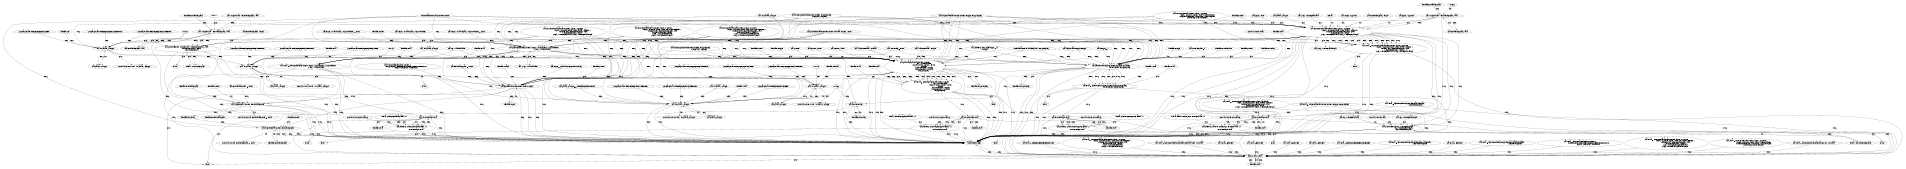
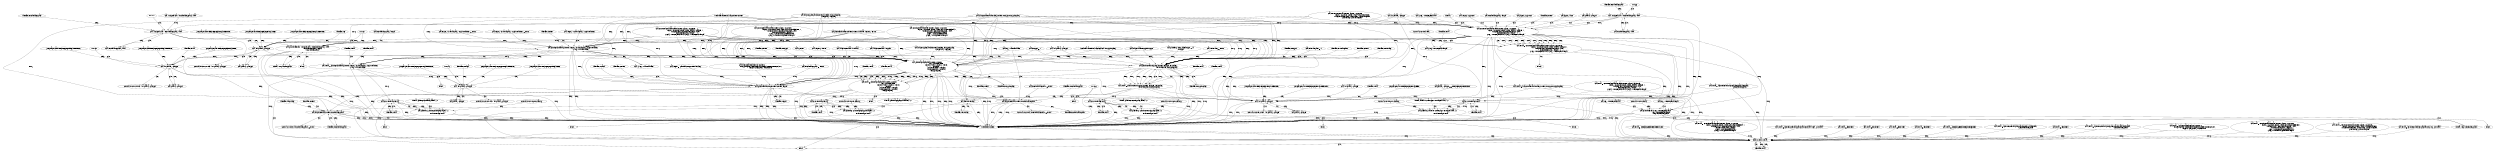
node "(Call,request->client)": removed
edge "(Call,krb5_free_data(context, encoded_dhkey_info))" -> "(Identifier,dh_pubkey)": now "(Call,krb5_free_data(context, encoded_dhkey_info))" -> "(Call,krb5_free_data(context, encoded_key_pack))"
